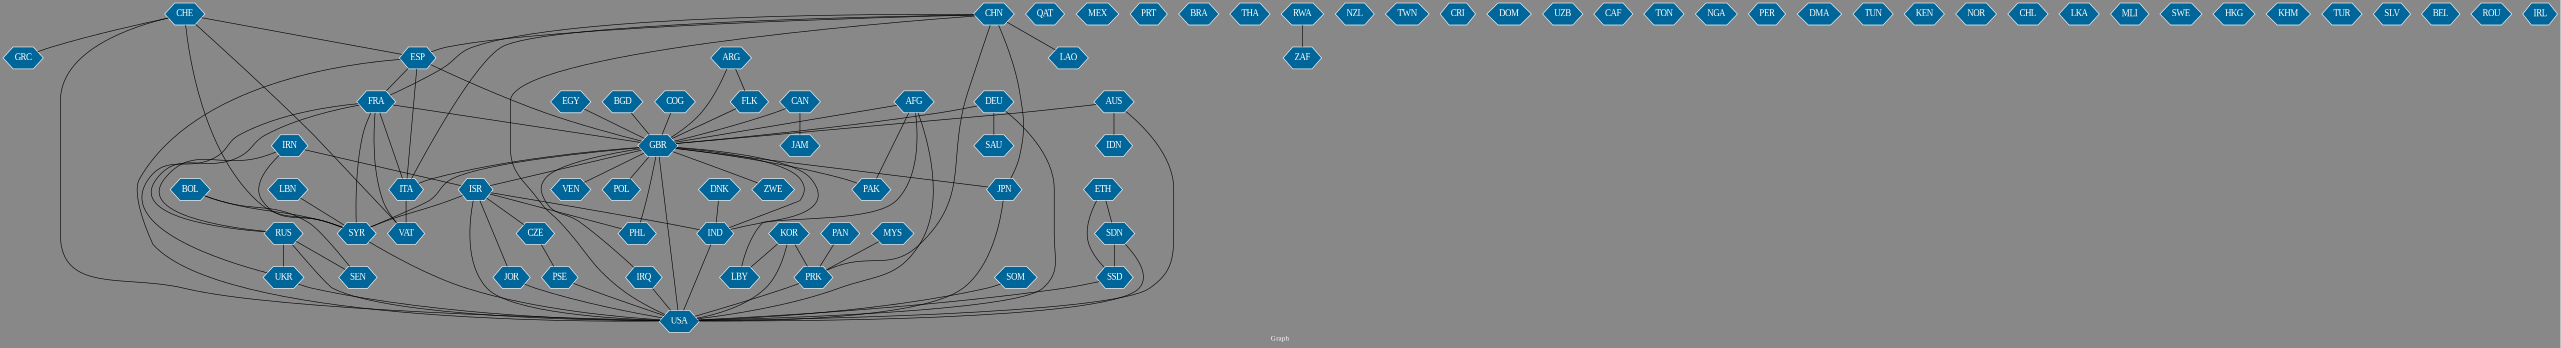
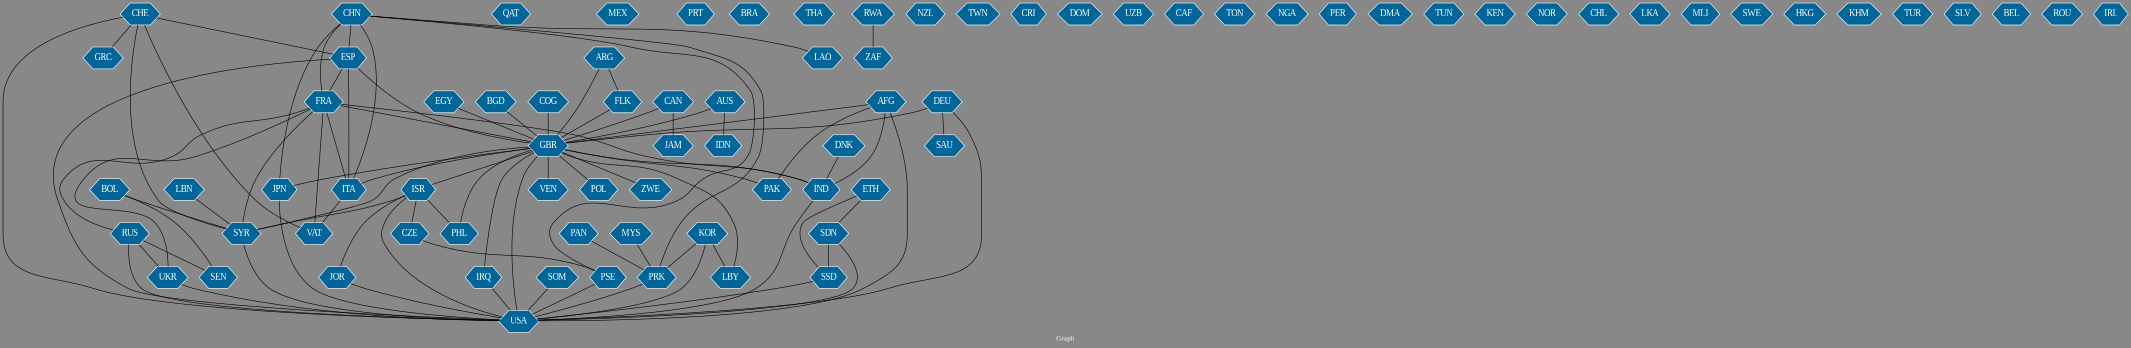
edge "CHN" -- "USA": now "CHN" -- "PSE"
node "IRN": removed
edge "ISR" -- "IND": now "FRA" -- "IND"
edge "AUS" -- "USA": removed
